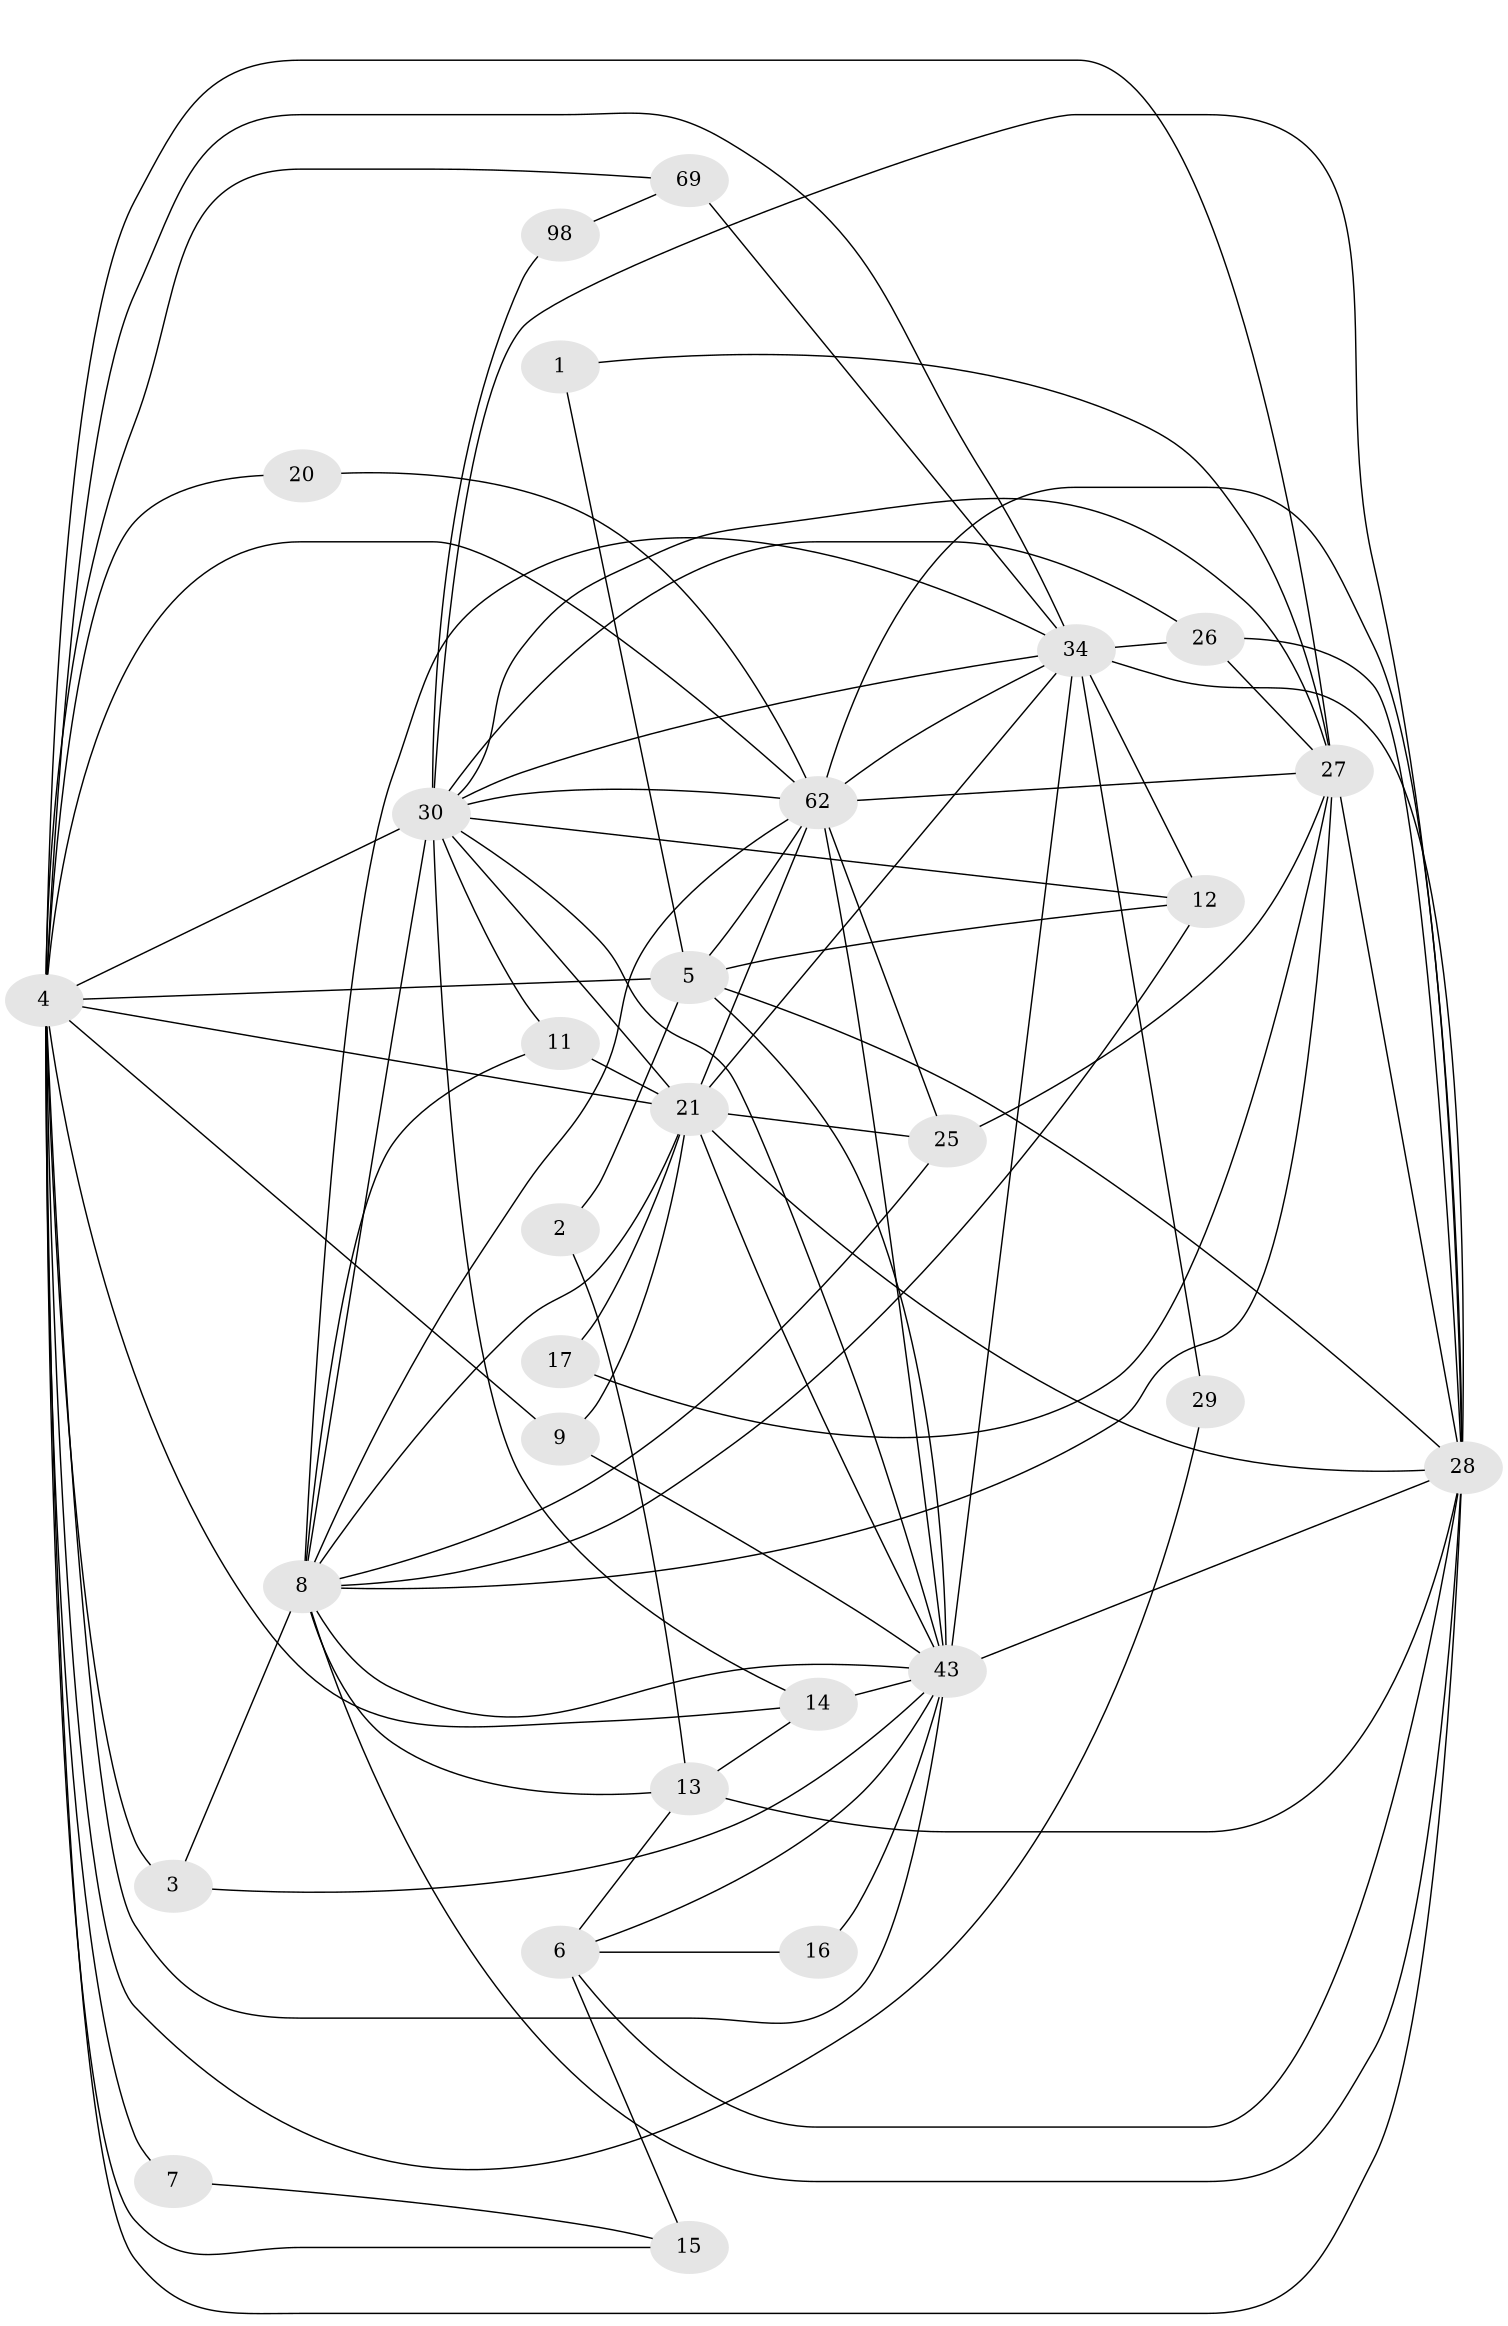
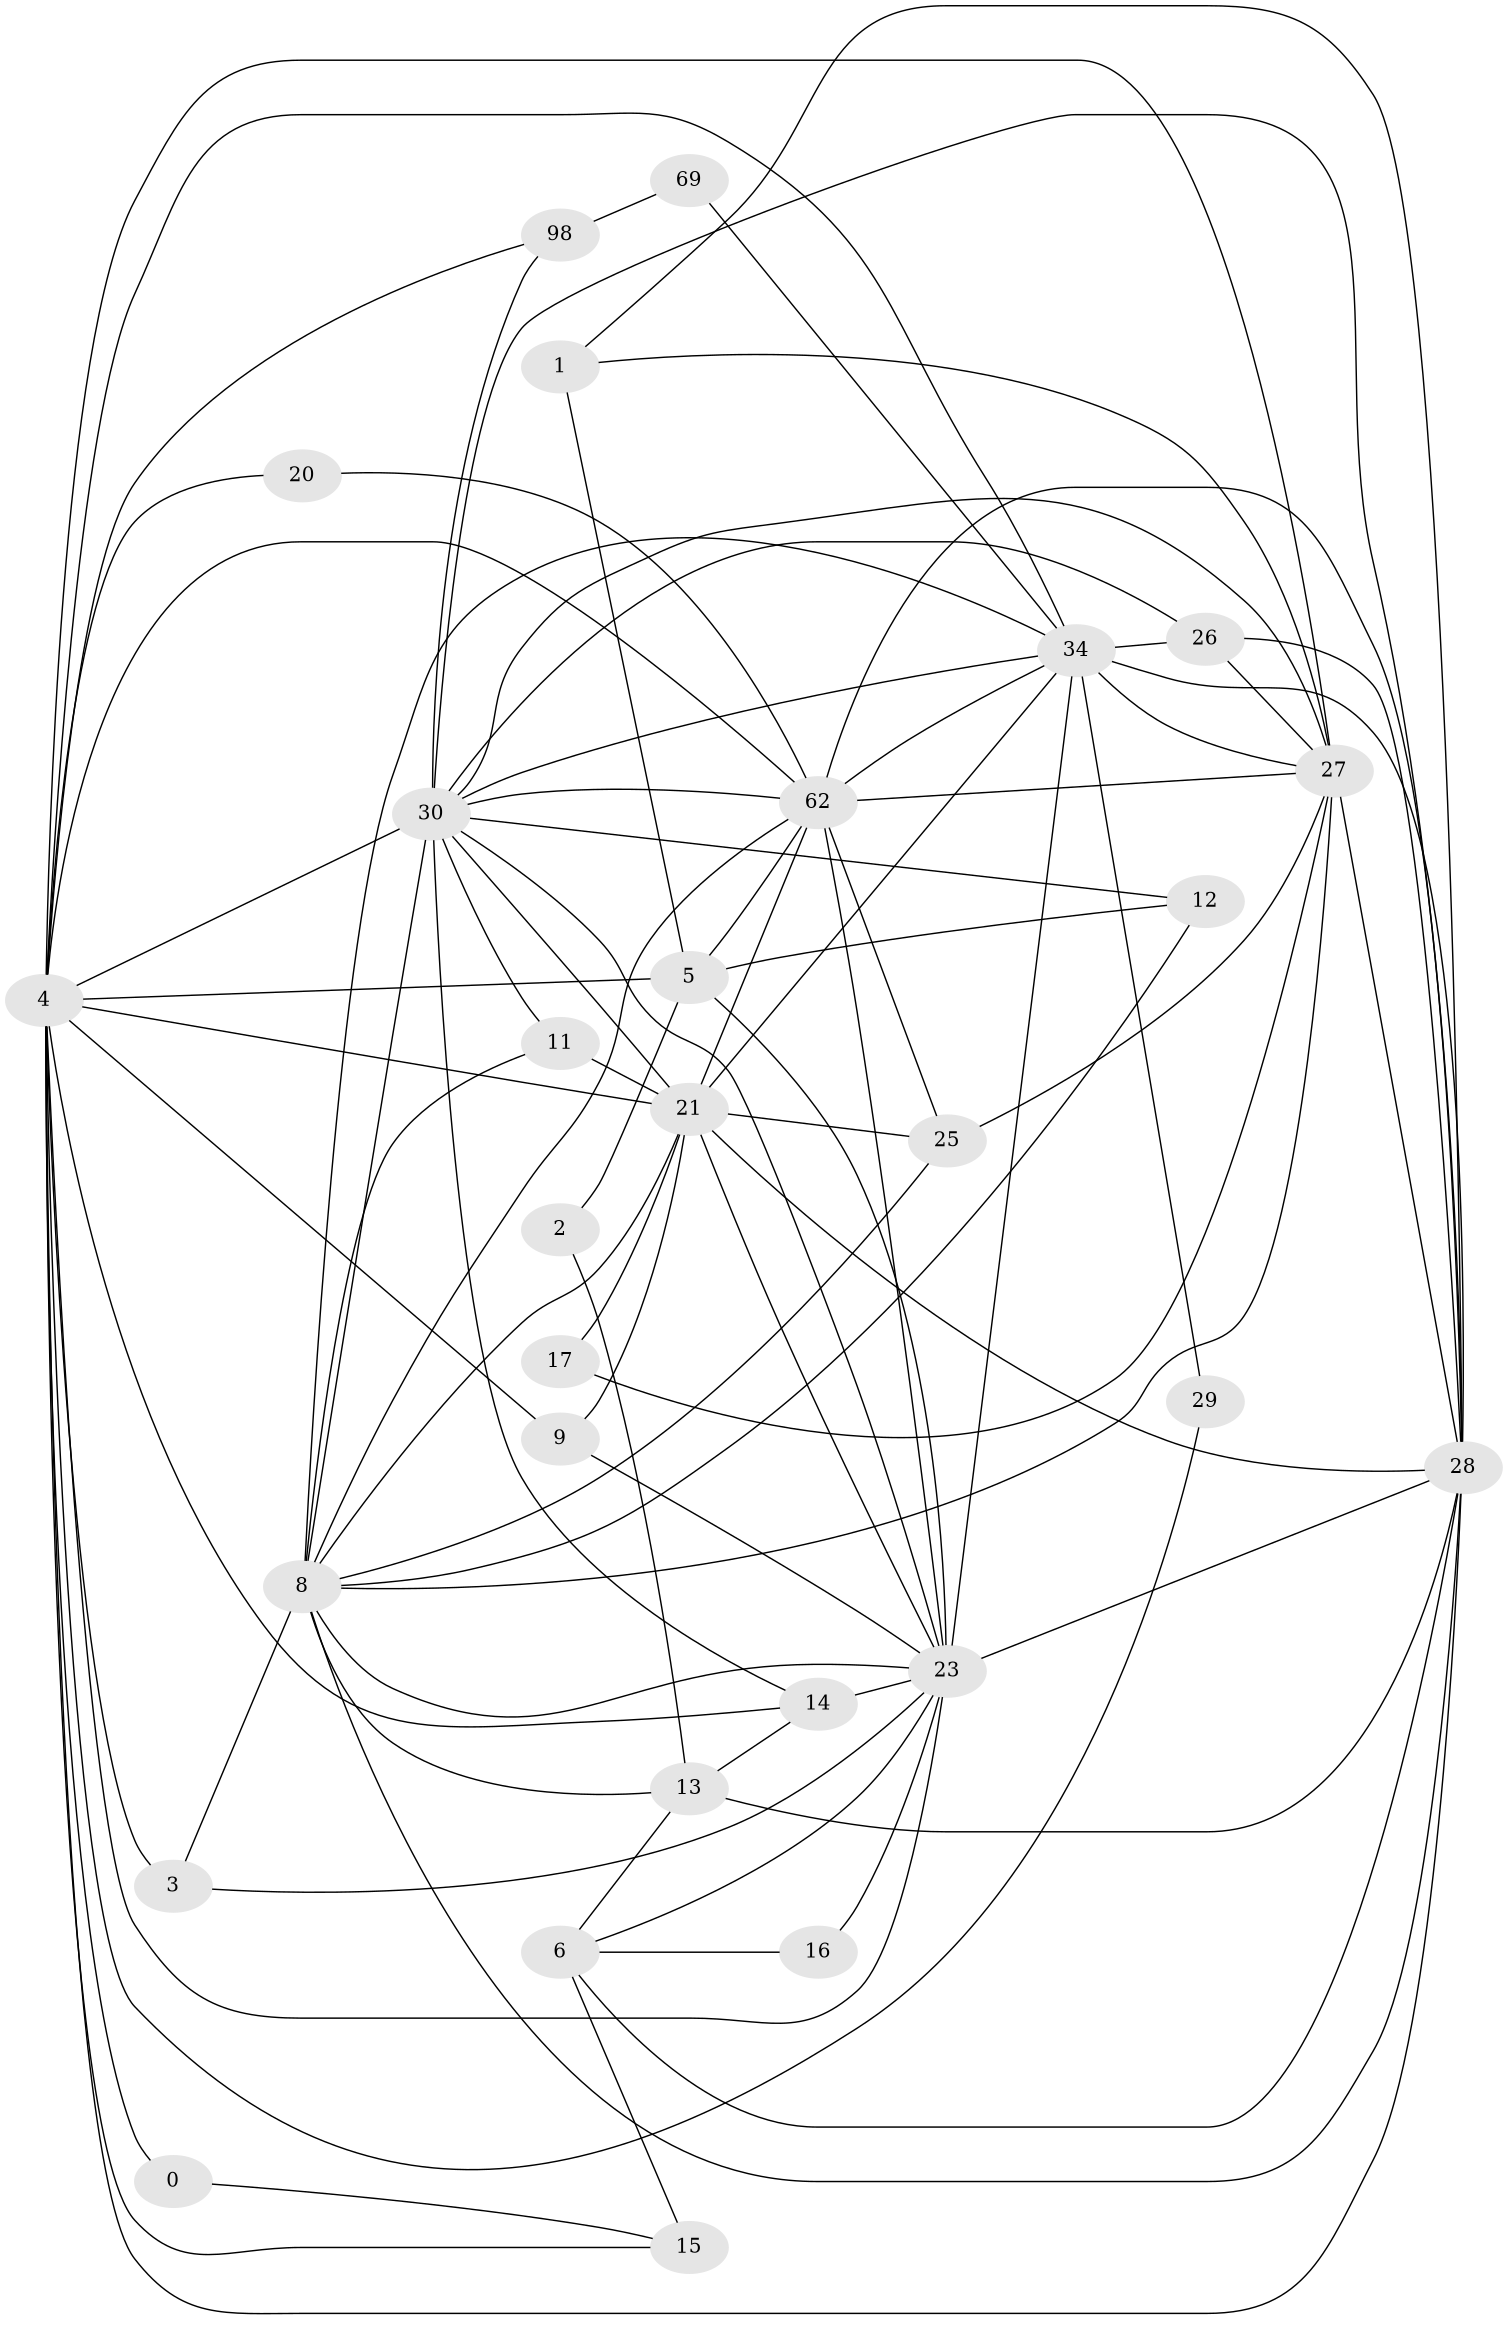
edge "69" -- "4": now "98" -- "4"
edge "34" -- "12": now "34" -- "27"
edge "5" -- "28": now "1" -- "28"
node "43": label "43" -> "23"
node "7": label "7" -> "0"
